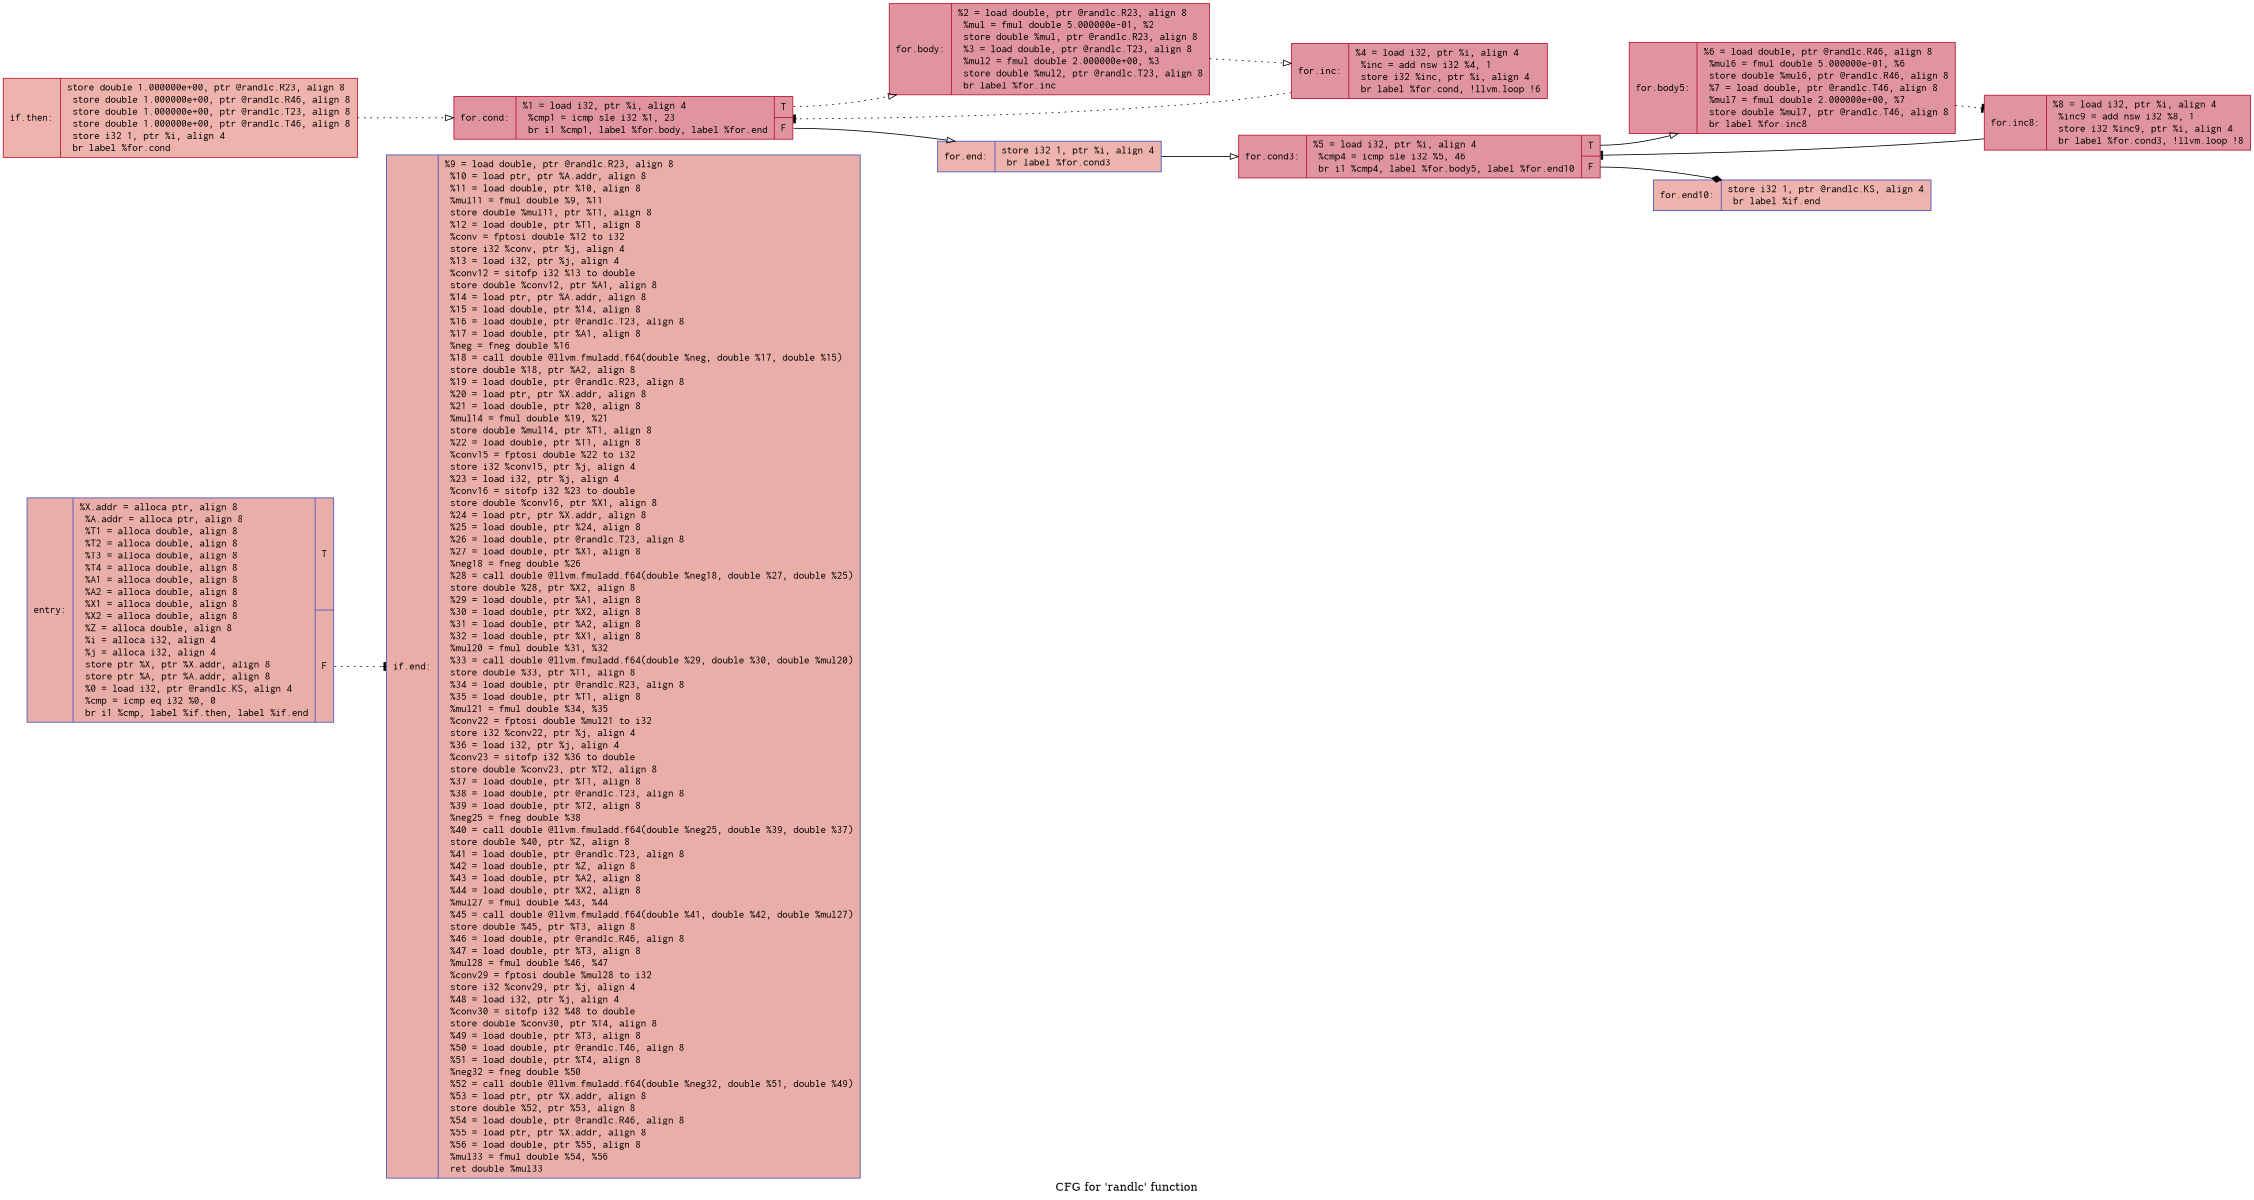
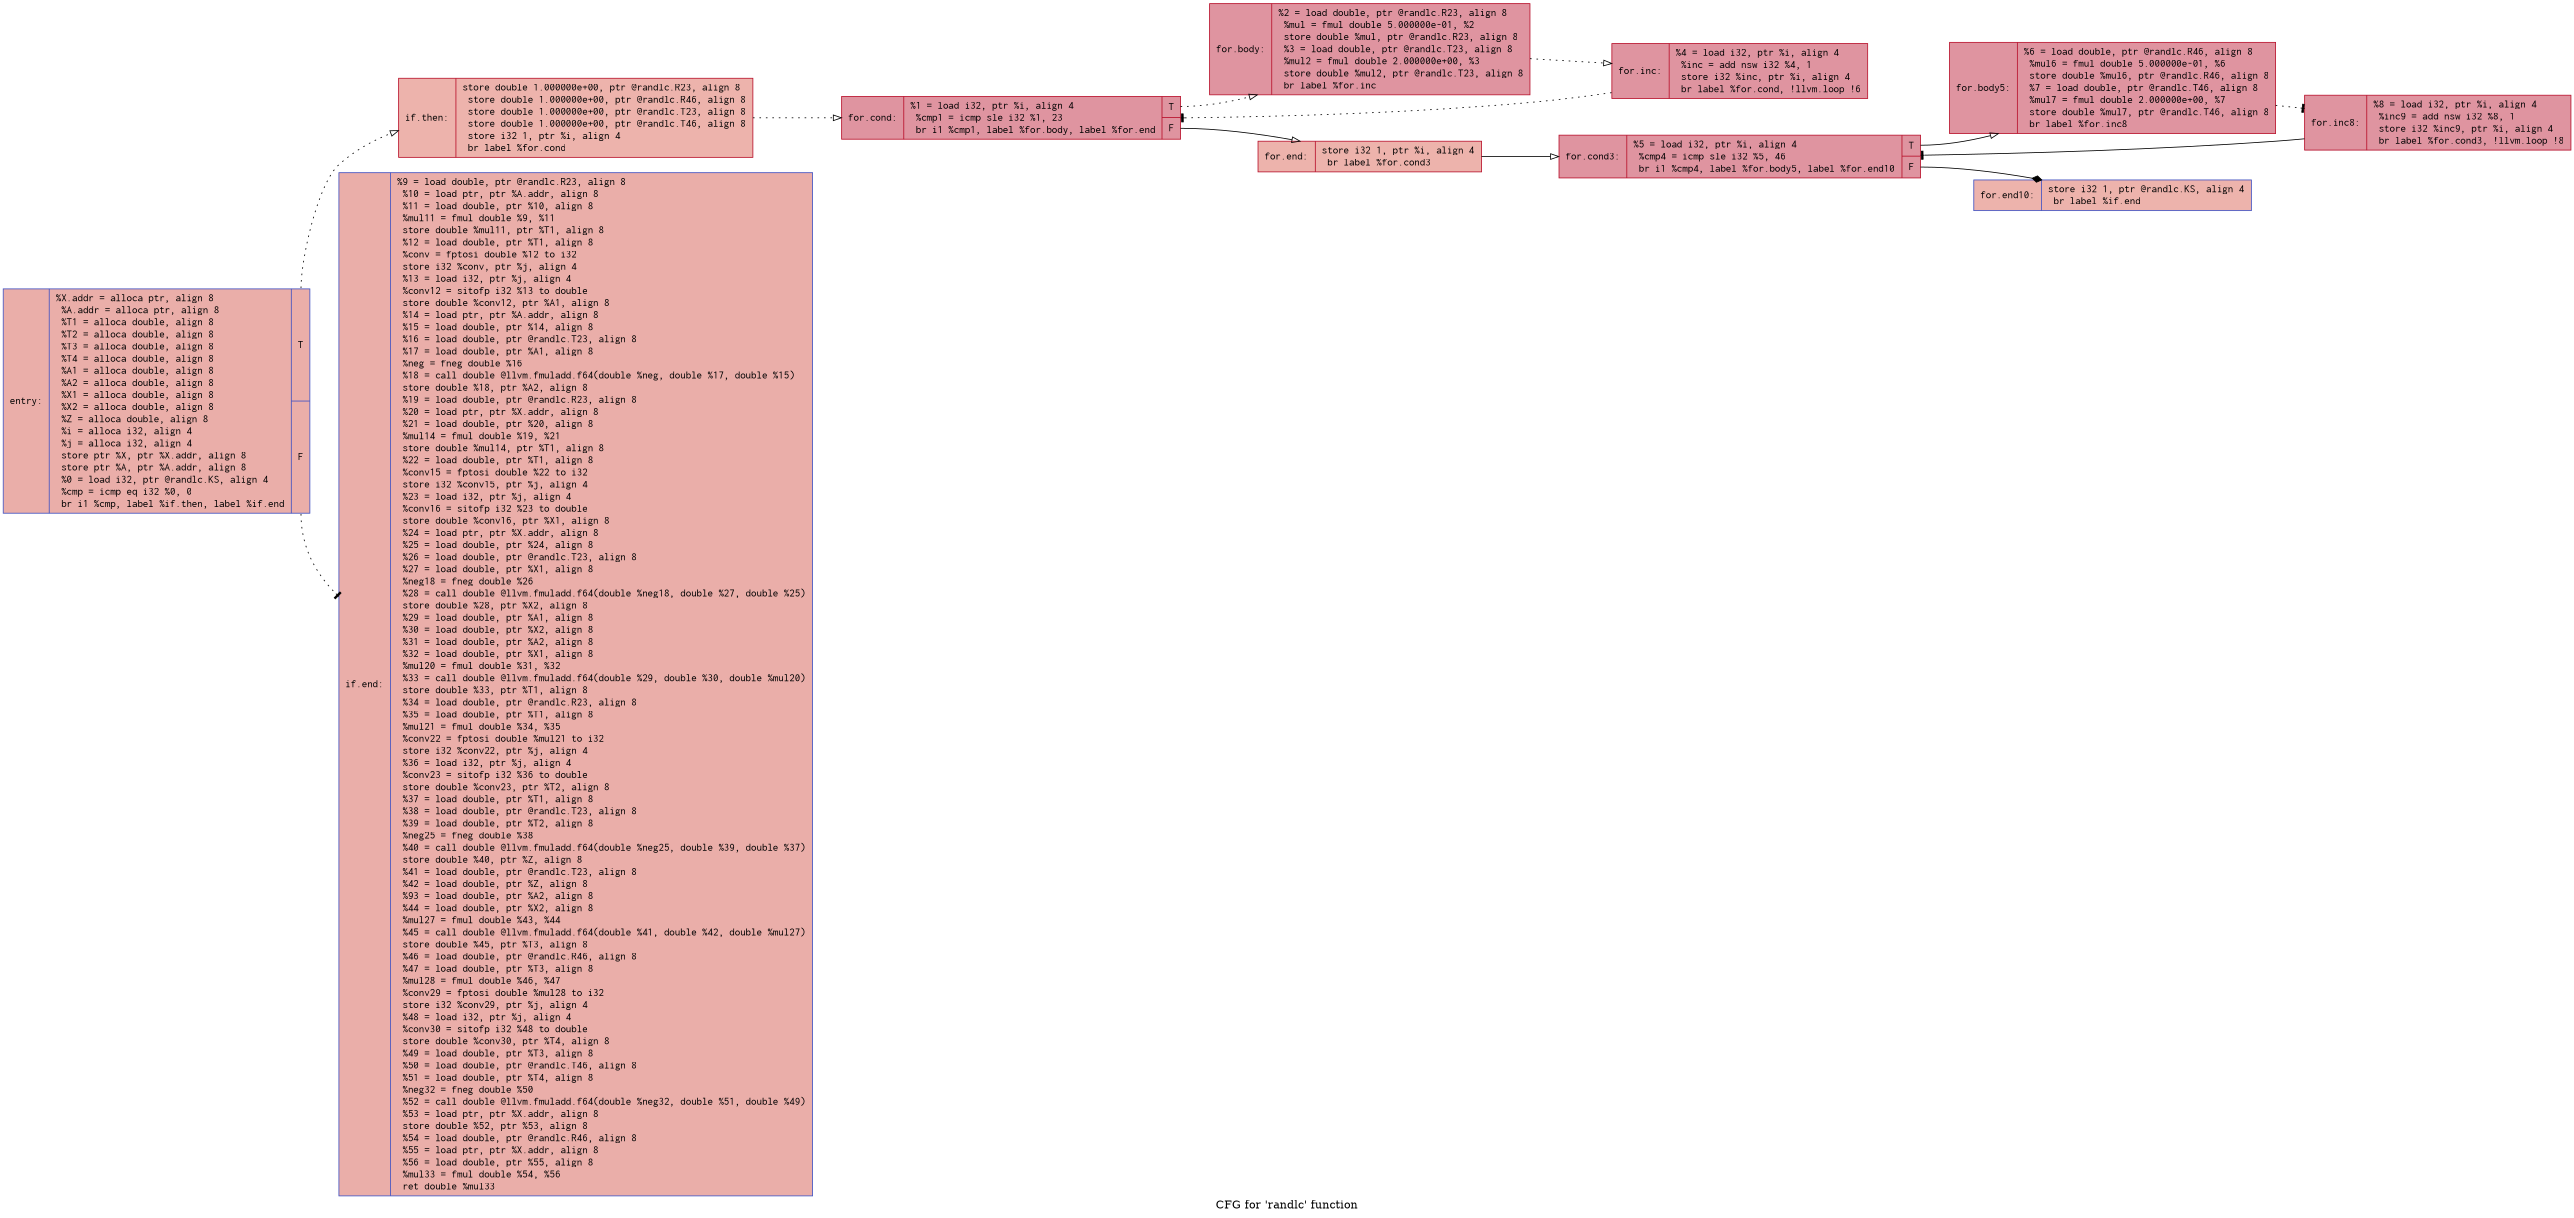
node "for.end:": color #3d50c3ff -> #b70d28ff
edge "entry:" -> "if.then:": added
node "if.end:": text "%43 = load double, ptr %A2, align 8" -> "%93 = load double, ptr %A2, align 8"
